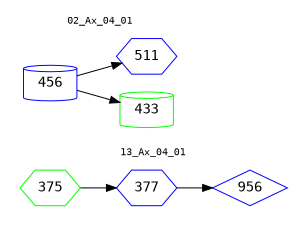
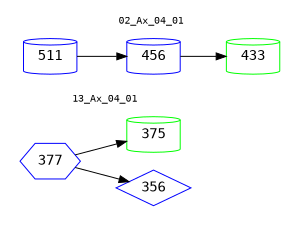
node "511": shape hexagon -> cylinder
edge "456" -> "511": reversed
node "375": shape hexagon -> cylinder
edge "375" -> "377": reversed
node "956": label "956" -> "356"
